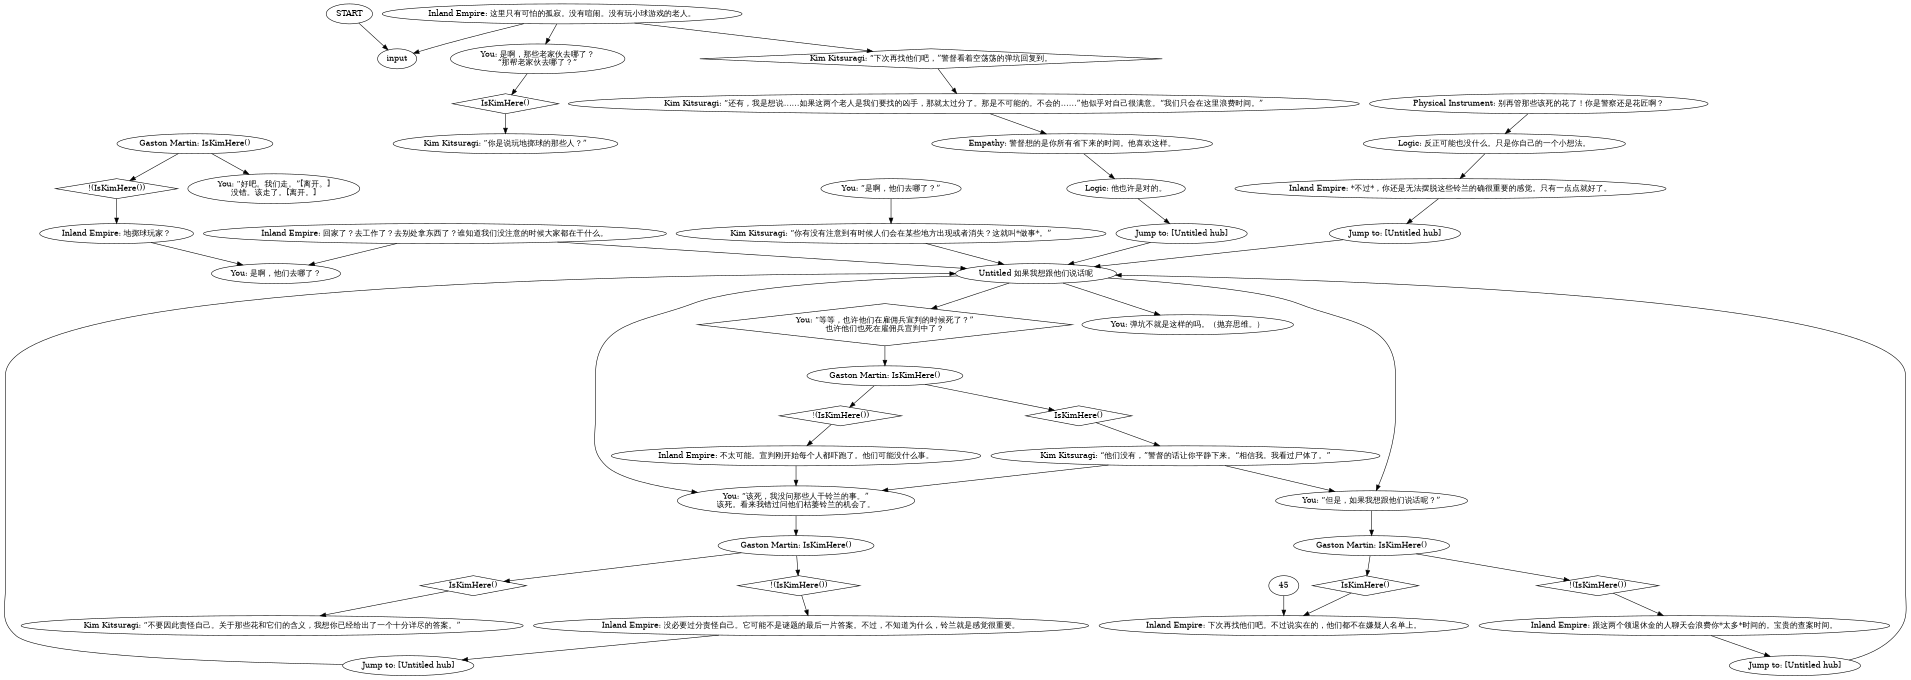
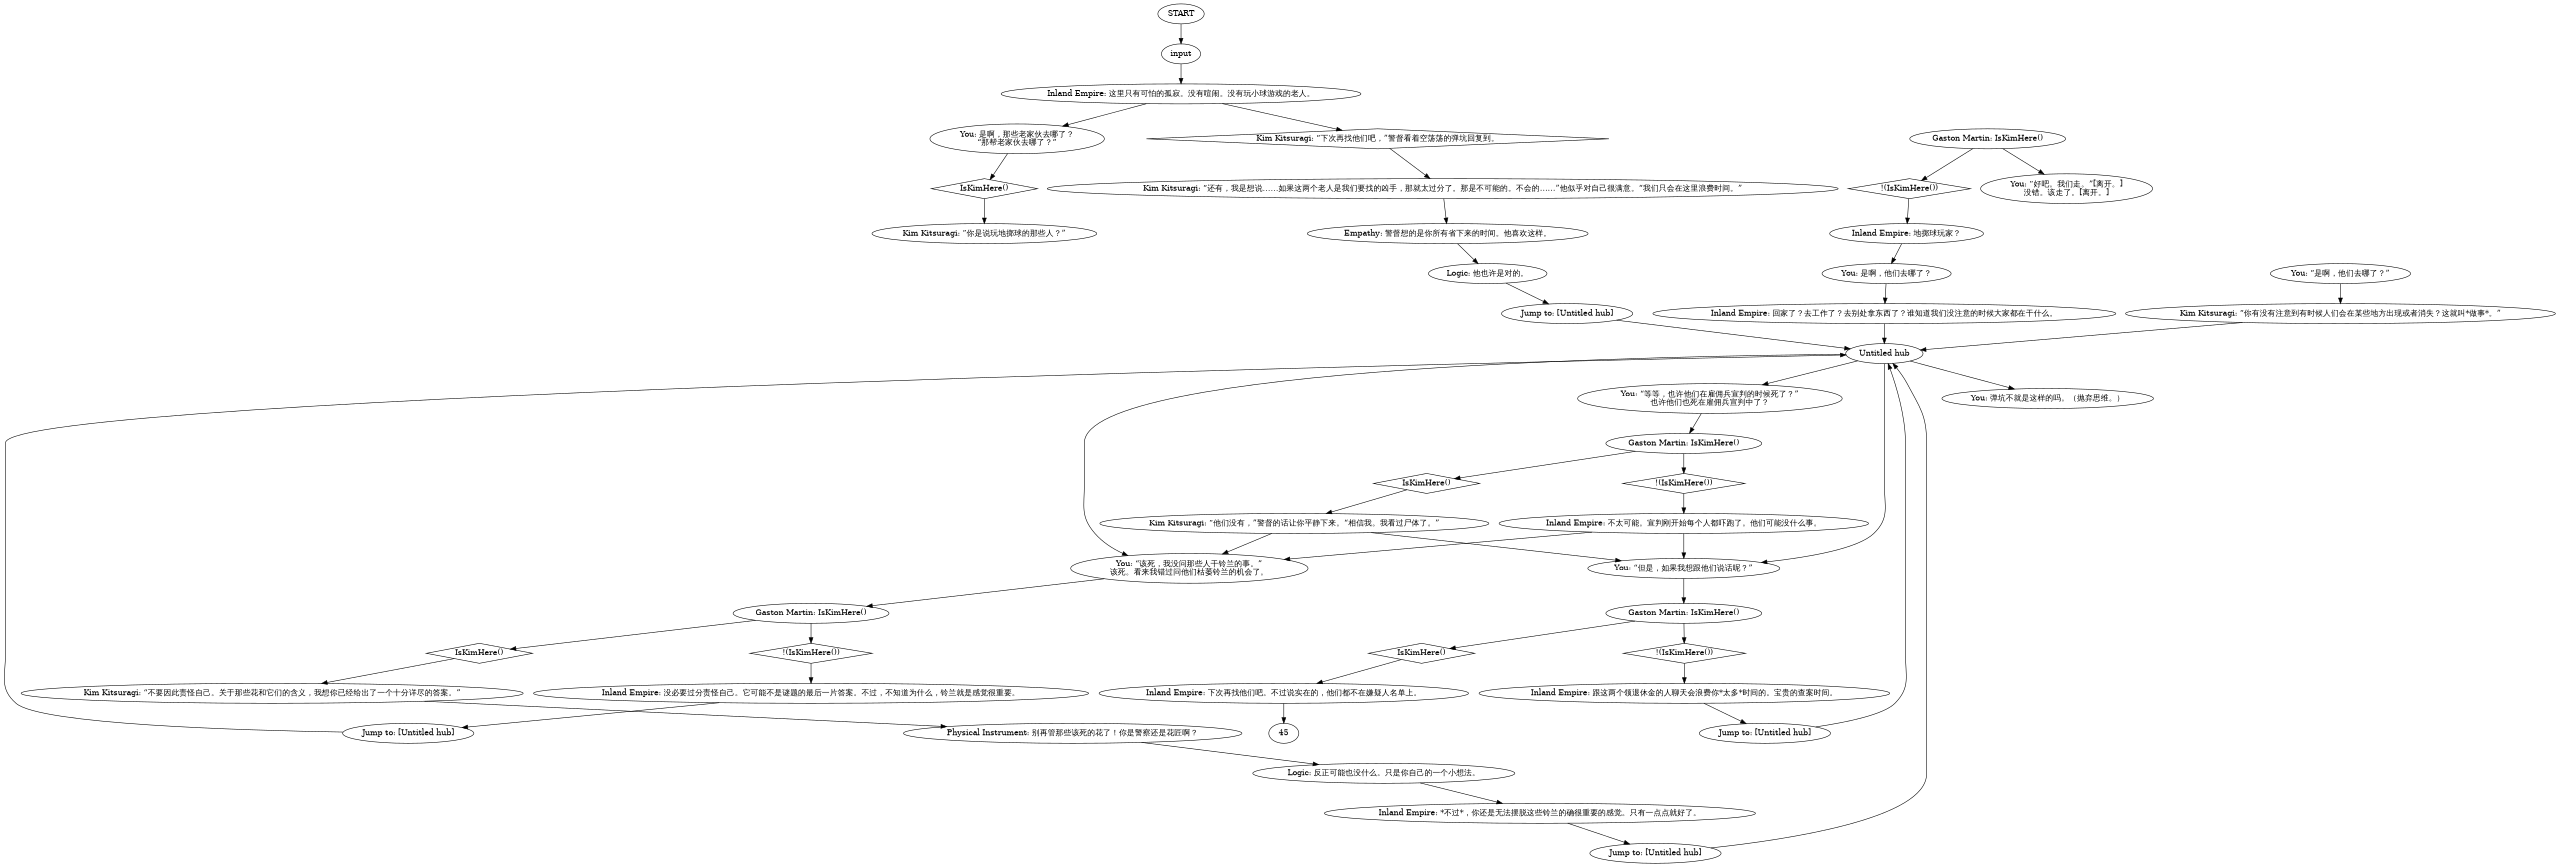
edge "Inland Empire: 这里只有可怕的孤寂。没有喧闹。没有玩小球游戏的老人。" -> "input": reversed
edge "Inland Empire: 回家了？去工作了？去别处拿东西了？谁知道我们没注意的时候大家都在干什么。" -> "You: 是啊，他们去哪了？": reversed
node "Untitled 如果我想跟他们说话呢": label "Untitled 如果我想跟他们说话呢" -> "Untitled hub"
node "You: “等等，也许他们在雇佣兵宣判的时候死了？” 也许他们也死在雇佣兵宣判中了？": shape diamond -> ellipse
edge "Inland Empire: 不太可能。宣判刚开始每个人都吓跑了。他们可能没什么事。" -> "You: “但是，如果我想跟他们说话呢？”": added
edge "45" -> "Inland Empire: 下次再找他们吧。不过说实在的，他们都不在嫌疑人名单上。": reversed
edge "Kim Kitsuragi: “不要因此责怪自己。关于那些花和它们的含义，我想你已经给出了一个十分详尽的答案。”" -> "Physical Instrument: 别再管那些该死的花了！你是警察还是花匠啊？": added
